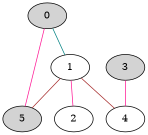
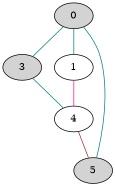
edge "0" -- "3": added
edge "0" -- "5": color deeppink -> teal
edge "1" -- "5": now "4" -- "5"
edge "1" -- "4": color brown -> deeppink
edge "3" -- "4": color deeppink -> teal
node "2": removed
